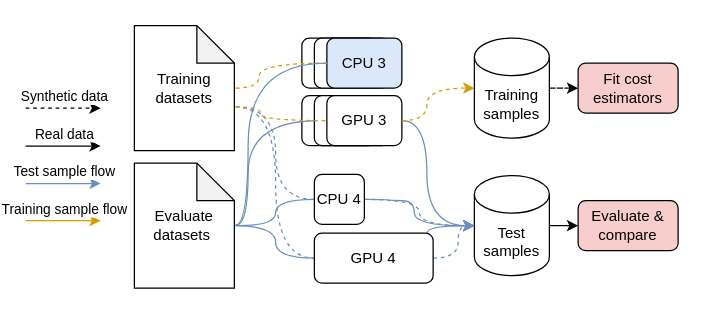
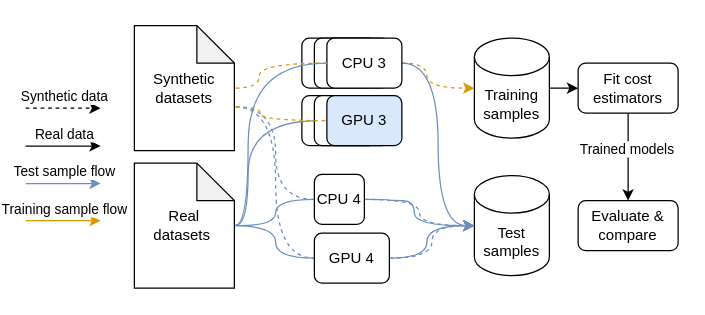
node "CPU 3": fillcolor #dae8fc -> #ffffff
edge "CPU 3" -> "Training samples": added
node "Training datasets": label "Training datasets" -> "Synthetic datasets"
edge "Training samples" -> "Fit cost estimators": style dashed -> solid
node "Fit cost estimators": fillcolor #f8cecc -> #ffffff
edge "GPU 3" -> "Training samples": removed
node "GPU 3": fillcolor #ffffff -> #dae8fc
edge "GPU 3" -> "Test samples": removed
edge "Fit cost estimators" -> "Evaluate & compare": added, label "Trained models"
edge "CPU 3" -> "Test samples": added
node "Evaluate datasets": label "Evaluate datasets" -> "Real datasets"
edge "Test samples" -> "Evaluate & compare": removed
node "Evaluate & compare": fillcolor #f8cecc -> #ffffff
node "GPU 4": size 119x50 -> 75x50
